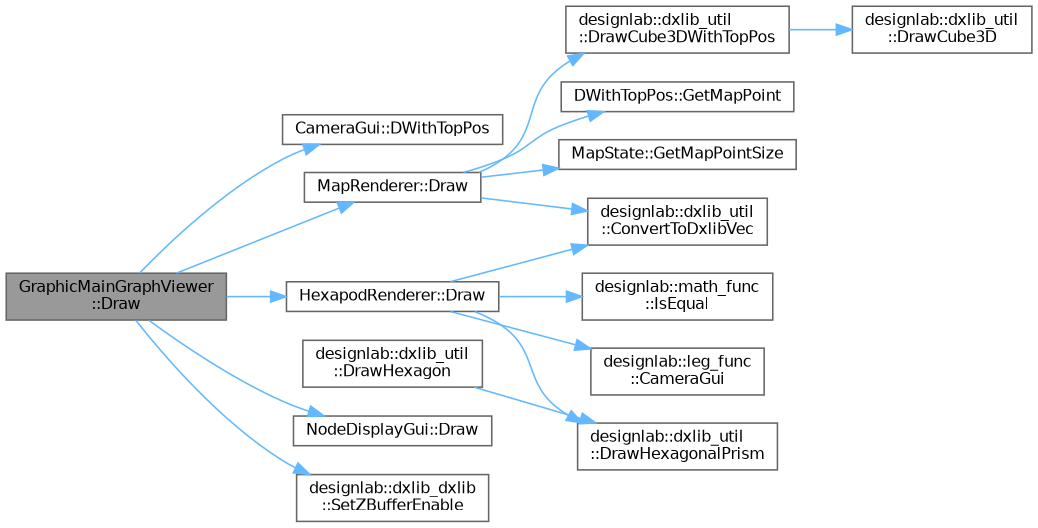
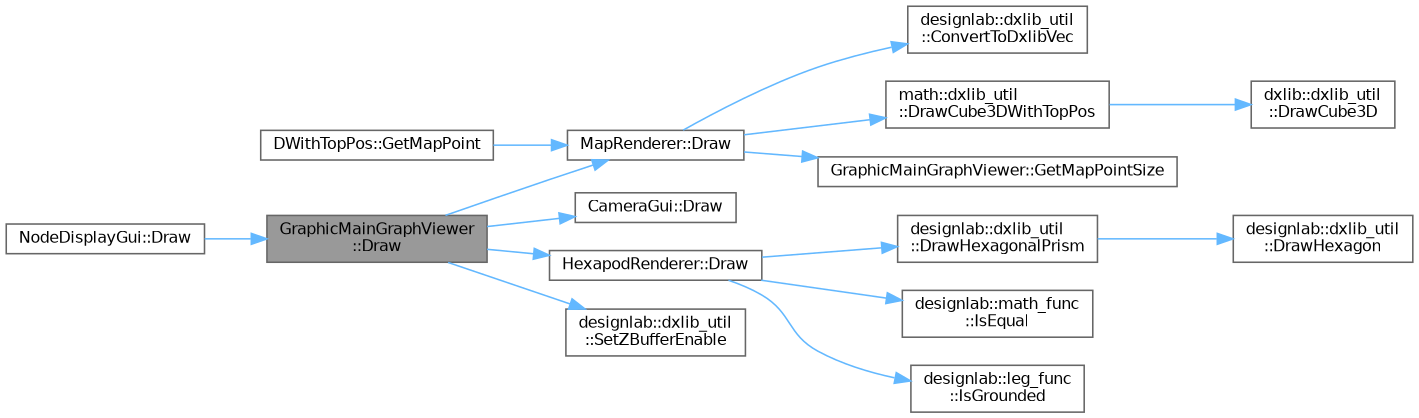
node "designlab::dxlib_util ::DrawCube3DWithTopPos": label "designlab::dxlib_util ::DrawCube3DWithTopPos" -> "math::dxlib_util ::DrawCube3DWithTopPos"
node "designlab::dxlib_util ::DrawCube3D": label "designlab::dxlib_util ::DrawCube3D" -> "dxlib::dxlib_util ::DrawCube3D"
node "CameraGui::DWithTopPos": label "CameraGui::DWithTopPos" -> "CameraGui::Draw"
edge "MapRenderer::Draw" -> "DWithTopPos::GetMapPoint": reversed
node "MapState::GetMapPointSize": label "MapState::GetMapPointSize" -> "GraphicMainGraphViewer::GetMapPointSize"
edge "HexapodRenderer::Draw" -> "designlab::dxlib_util ::ConvertToDxlibVec": removed
edge "GraphicMainGraphViewer ::Draw" -> "NodeDisplayGui::Draw": reversed
node "designlab::leg_func ::CameraGui": label "designlab::leg_func ::CameraGui" -> "designlab::leg_func ::IsGrounded"
edge "designlab::dxlib_util ::DrawHexagon" -> "designlab::dxlib_util ::DrawHexagonalPrism": reversed
node "designlab::dxlib_dxlib ::SetZBufferEnable": label "designlab::dxlib_dxlib ::SetZBufferEnable" -> "designlab::dxlib_util ::SetZBufferEnable"
